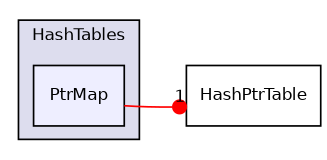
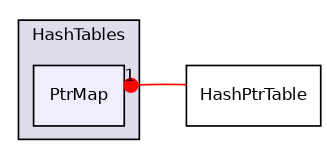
edge "PtrMap" -> "HashPtrTable": reversed
